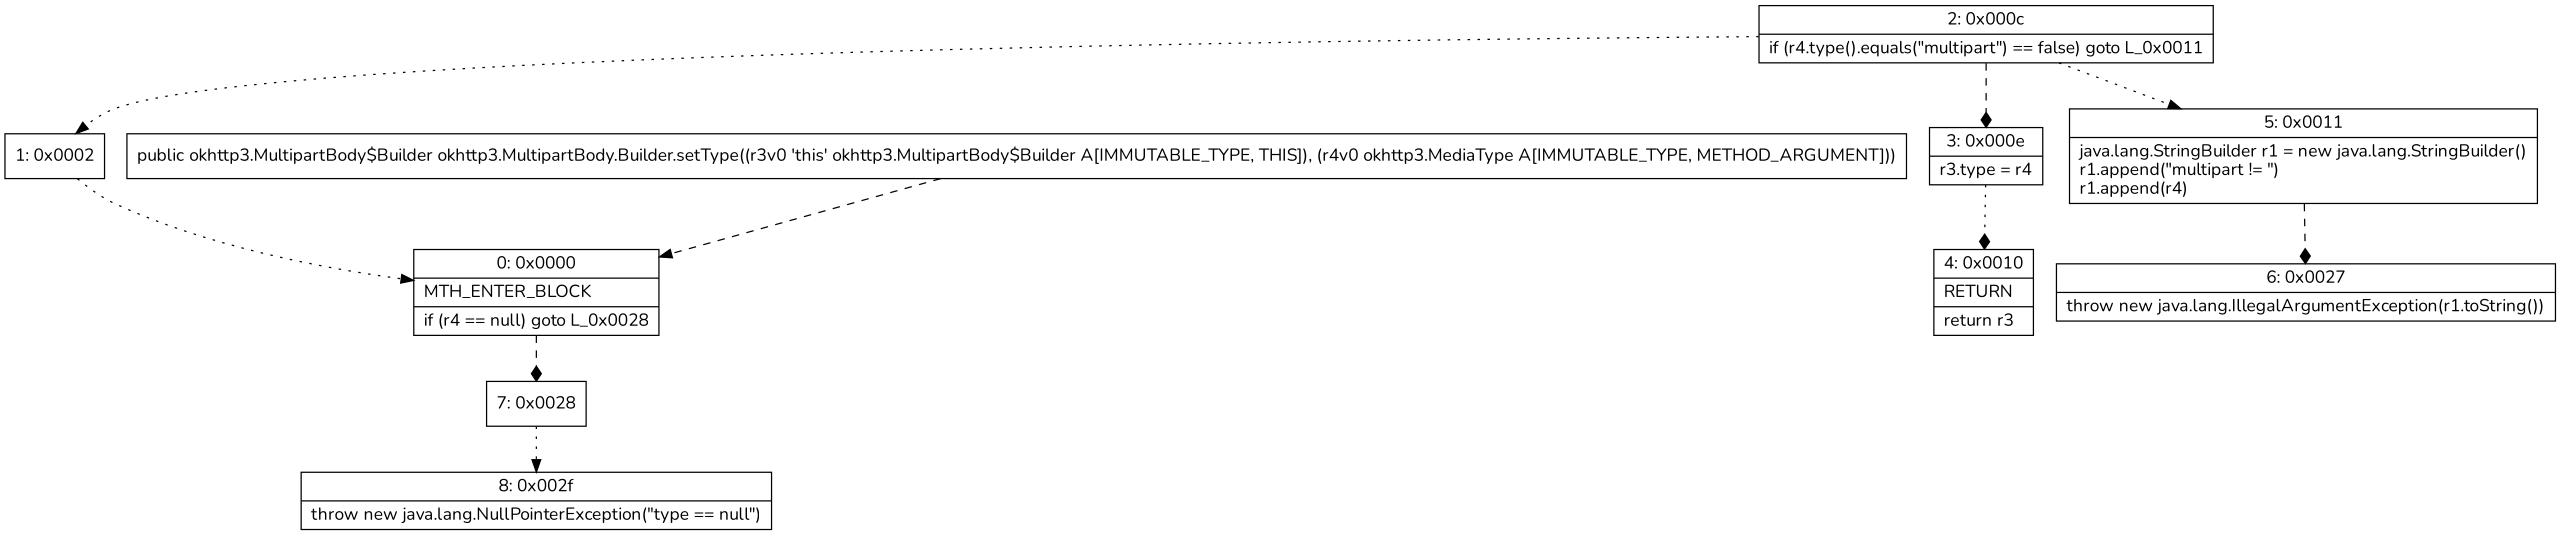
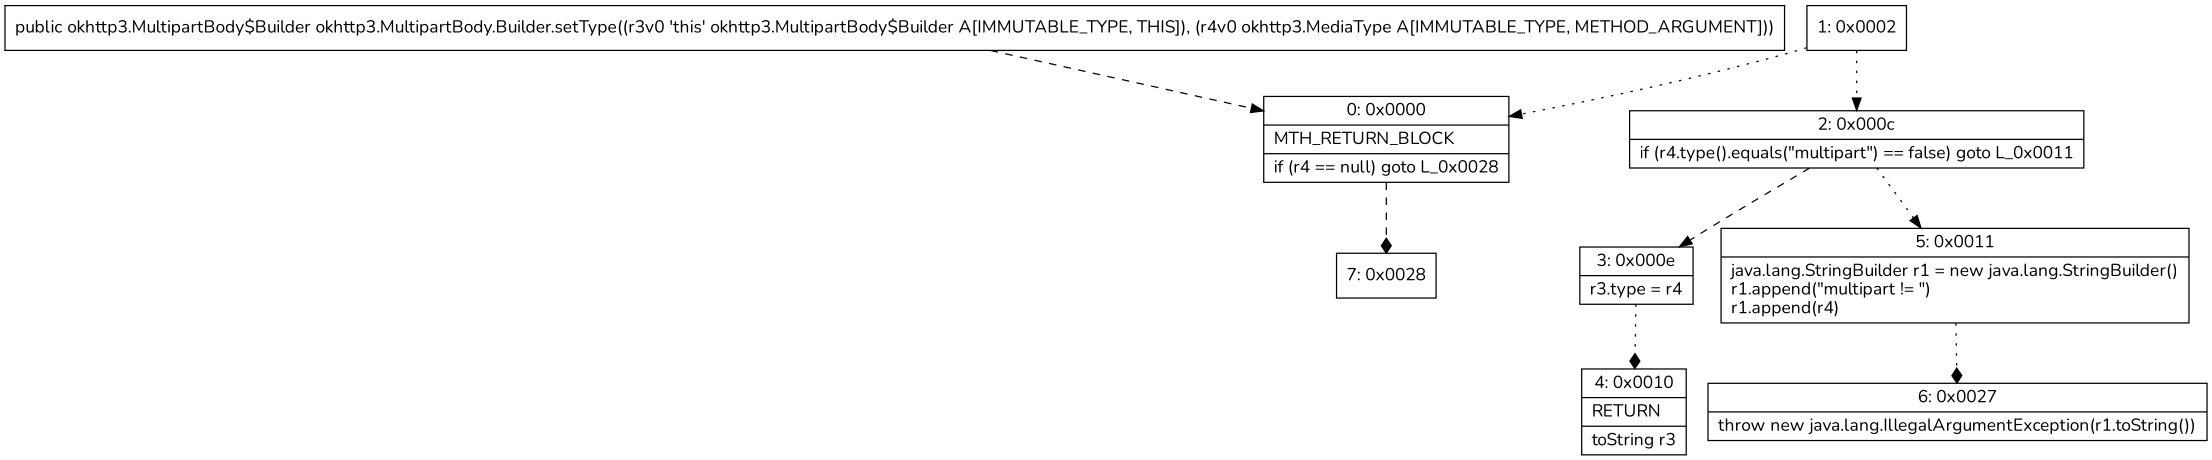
edge "2: 0x000c" -> "1: 0x0002": reversed
edge "2: 0x000c" -> "3: 0x000e": arrowhead diamond -> normal
edge "5: 0x0011" -> "6: 0x0027": style dashed -> dotted
node "0: 0x0000": text "MTH_ENTER_BLOCK" -> "MTH_RETURN_BLOCK"
node "4: 0x0010": text "return r3" -> "toString r3"
node "8: 0x002f": removed
